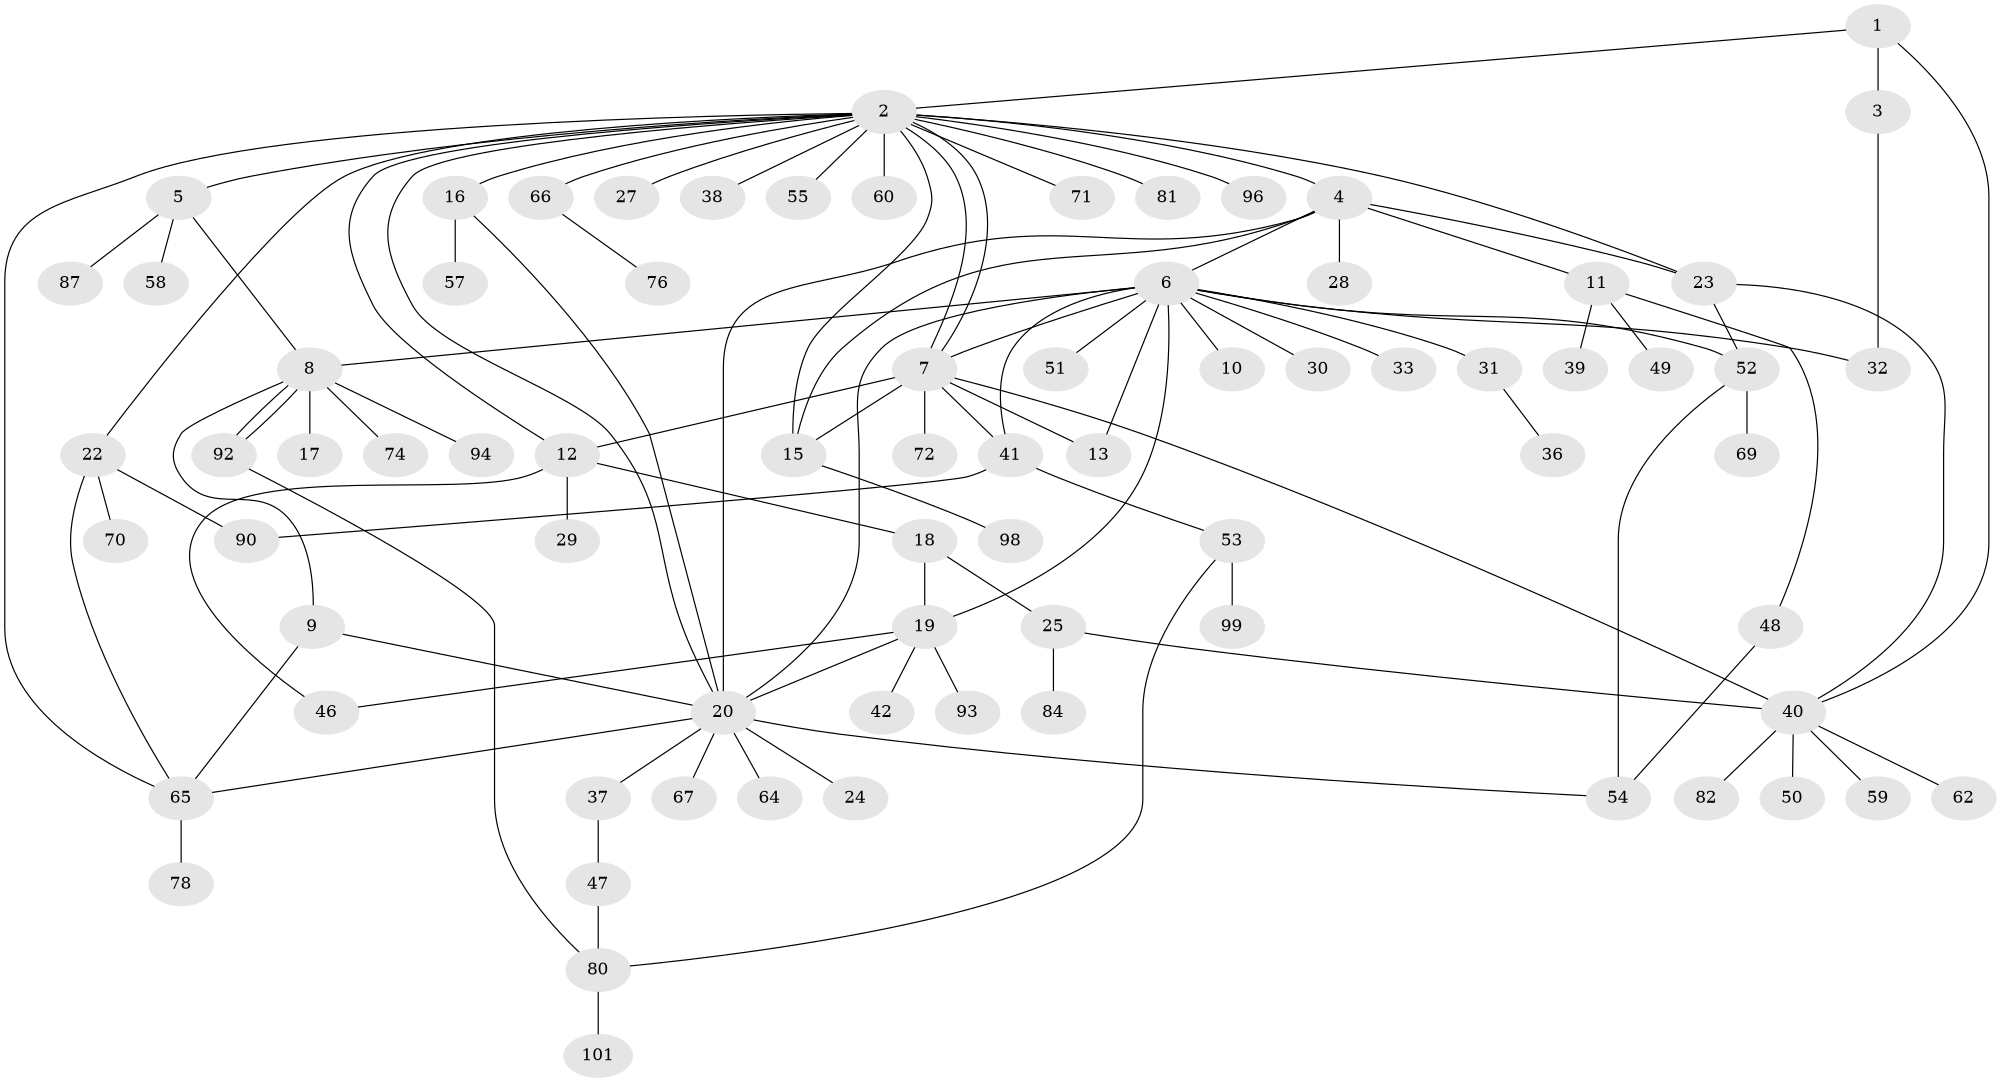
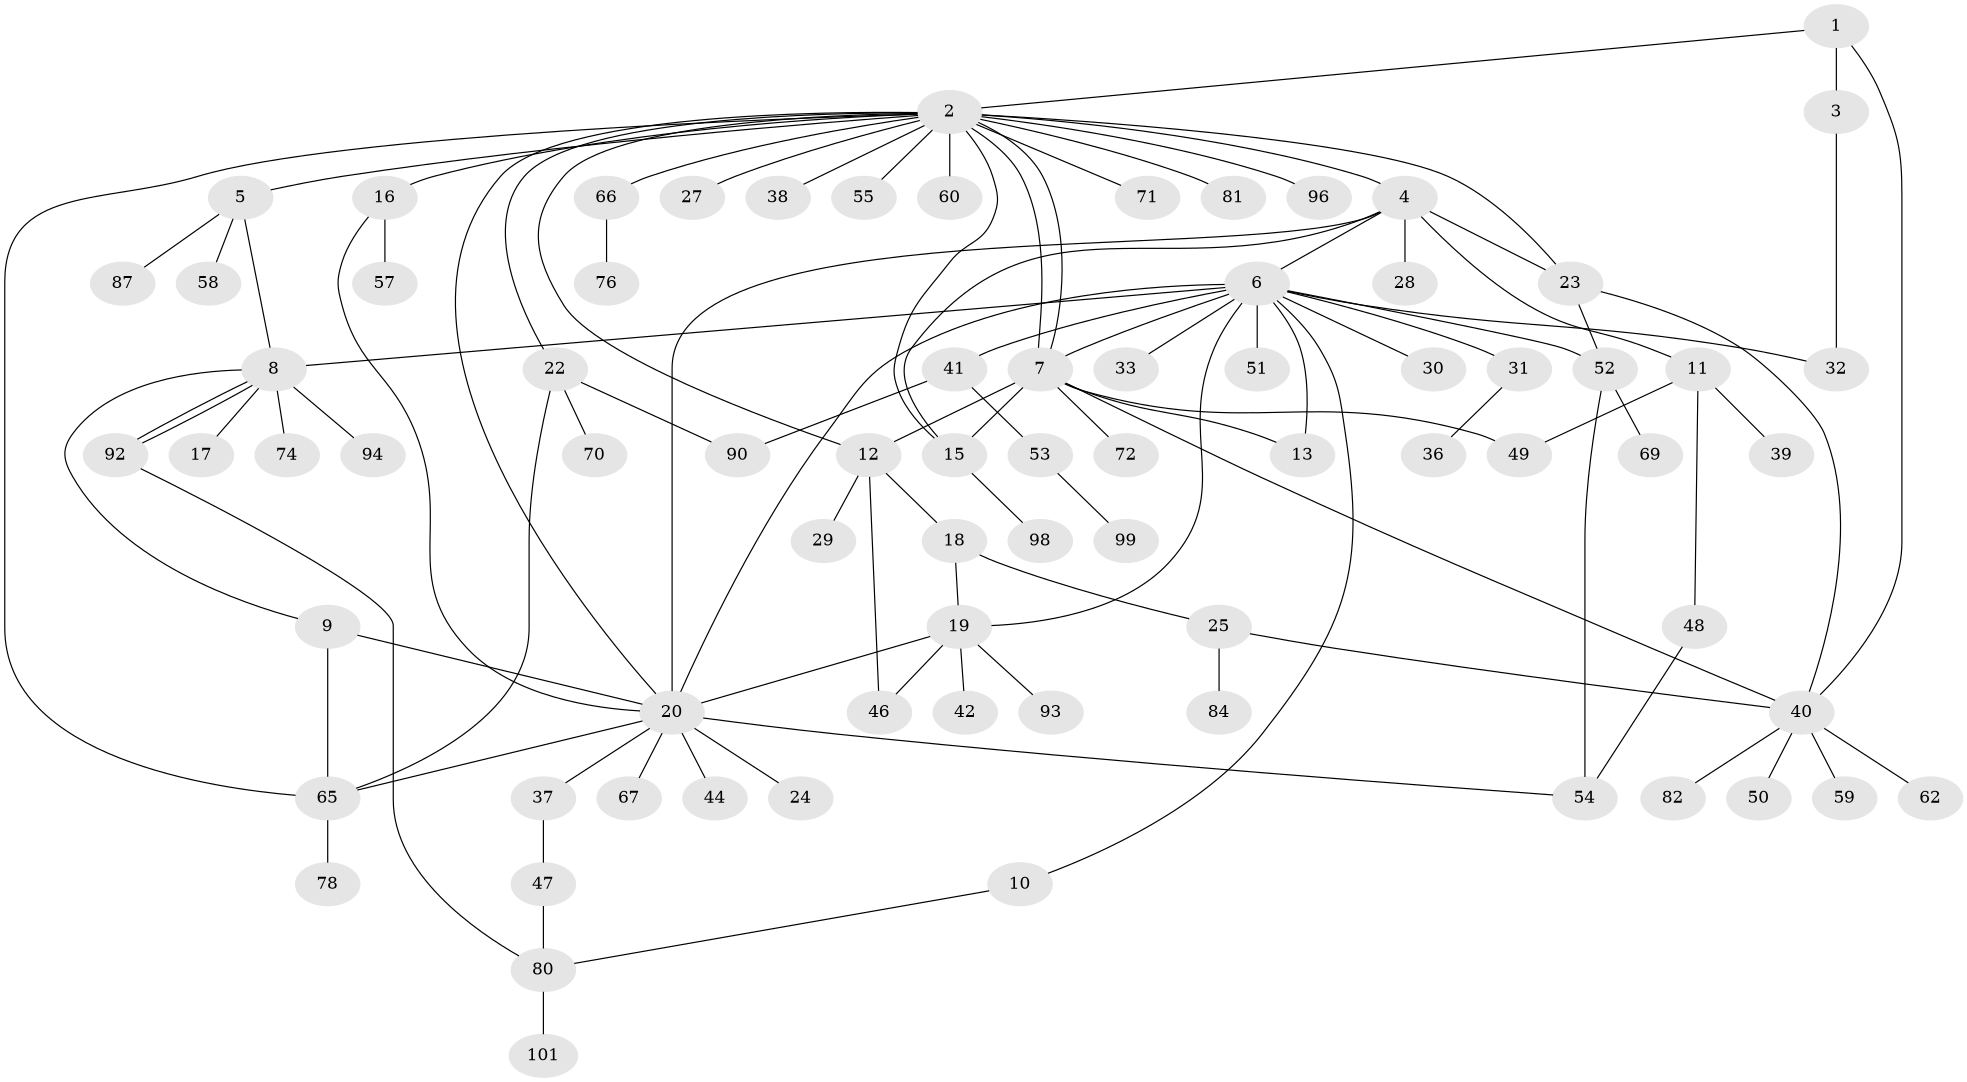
edge "7" -- "41": now "7" -- "49"
node "64": label "64" -> "44"
edge "53" -- "80": now "10" -- "80"
